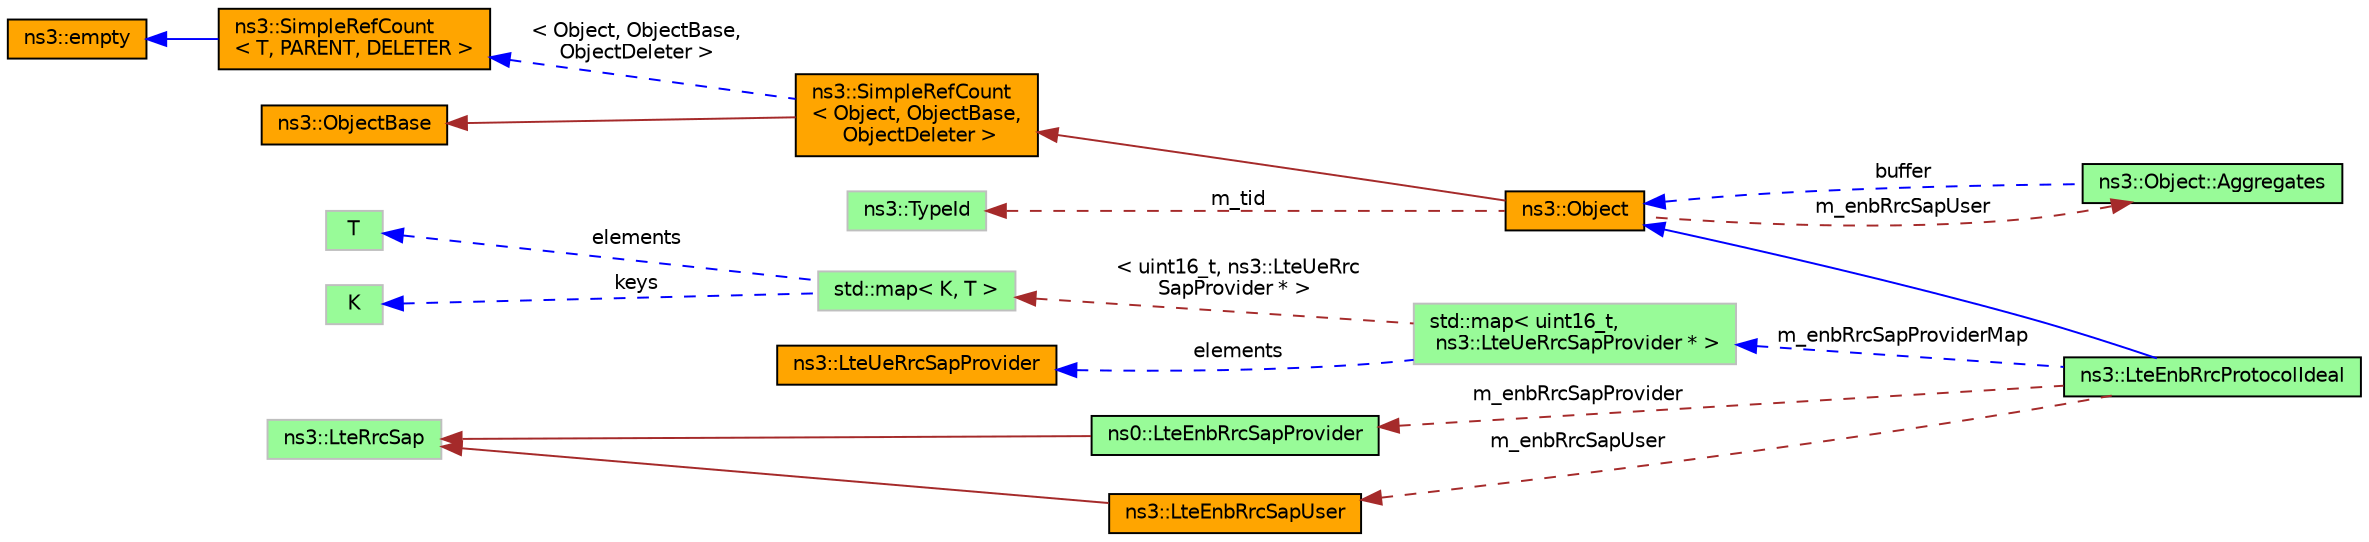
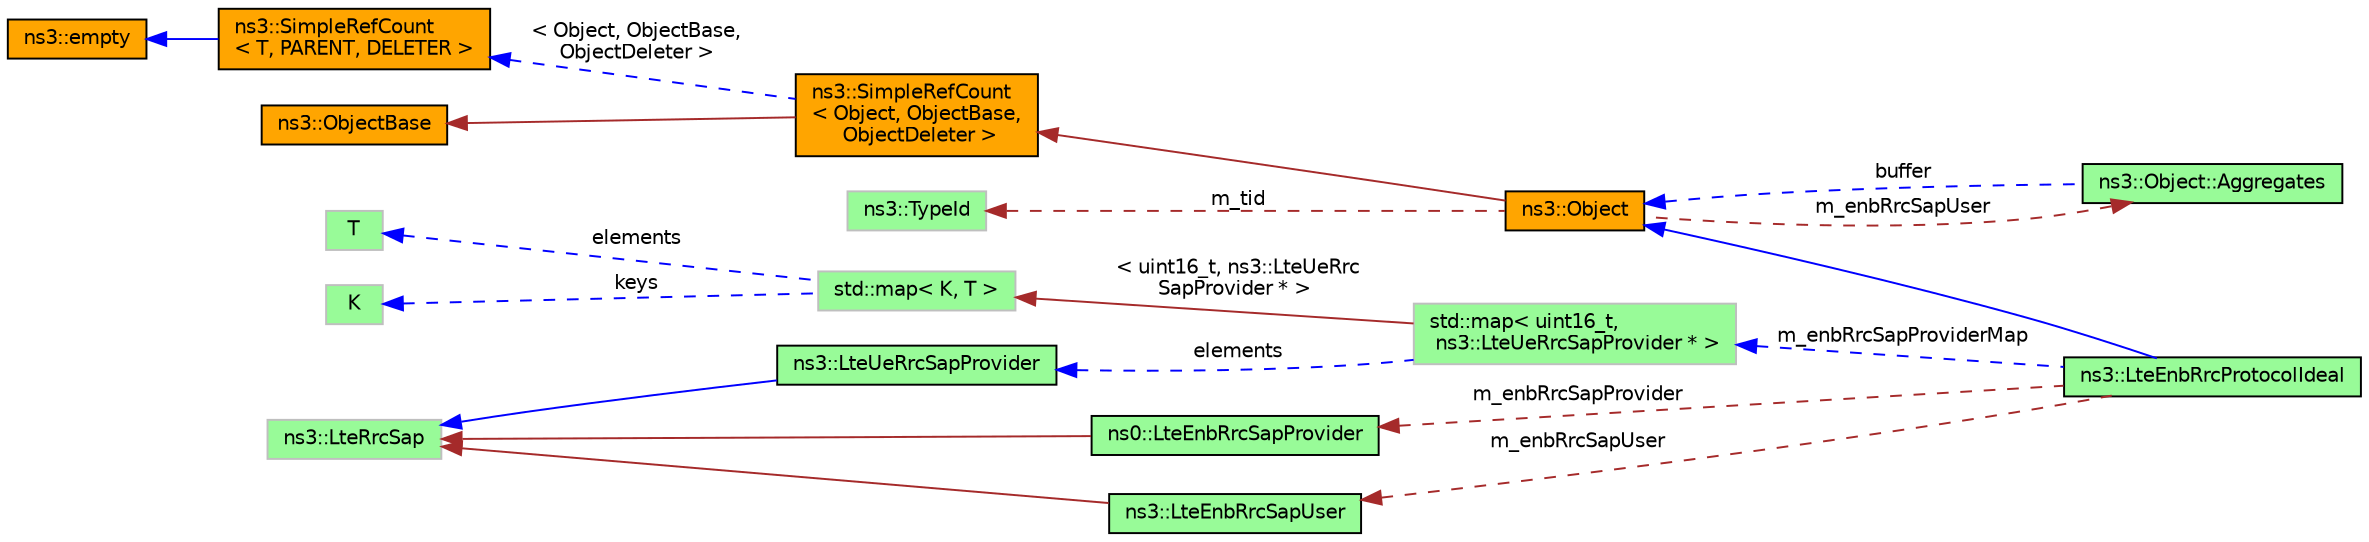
edge "std::map< uint16_t, ns3::LteUeRrcSapProvider * >" -> "std::map< K, T >": style dashed -> solid
node "ns3::LteUeRrcSapProvider": fillcolor orange -> palegreen
edge "ns3::LteUeRrcSapProvider" -> "ns3::LteRrcSap": added
node "ns3::LteEnbRrcSapUser": fillcolor orange -> palegreen
